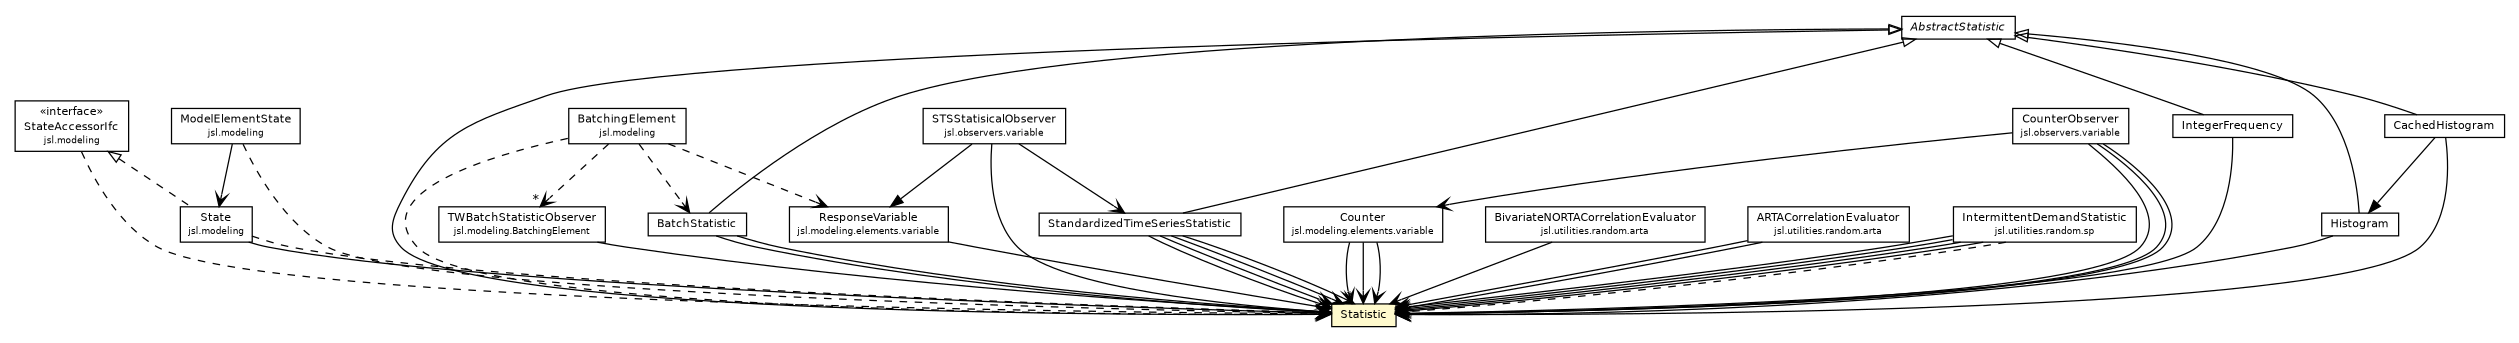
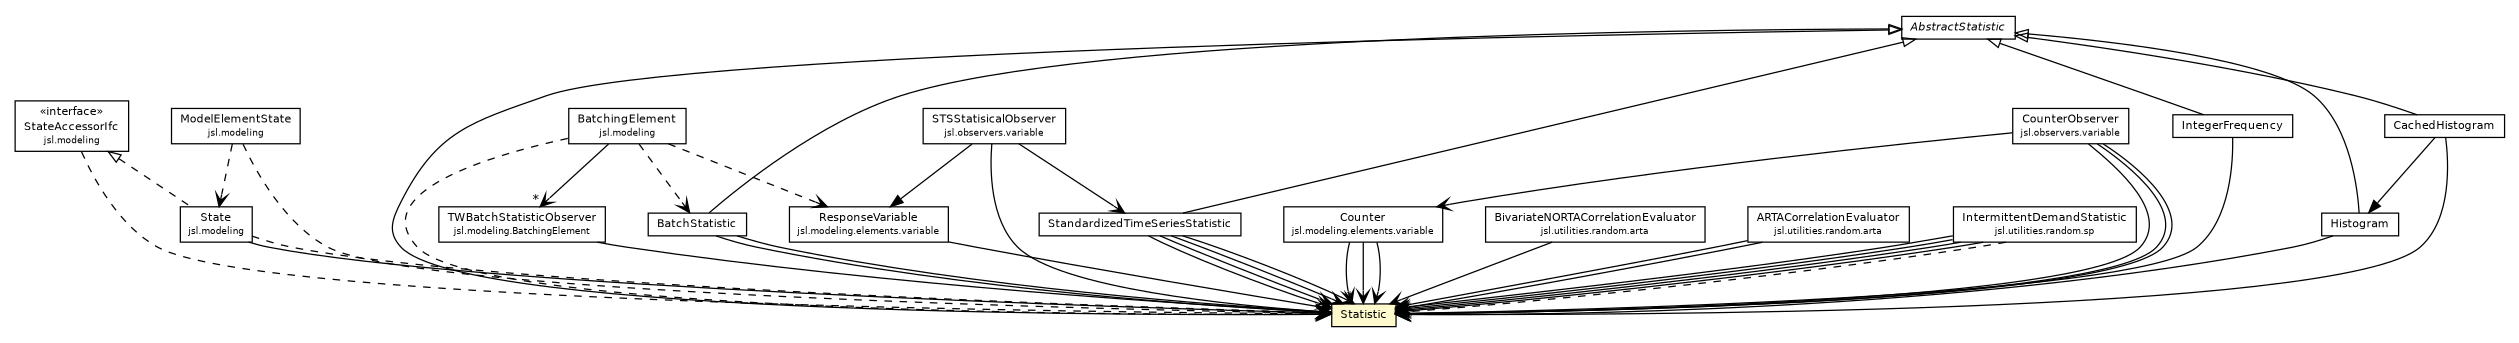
edge "ModelElementState" -> "State": style solid -> dashed
edge "BatchingElement" -> "TWBatchStatisticObserver": style dashed -> solid
